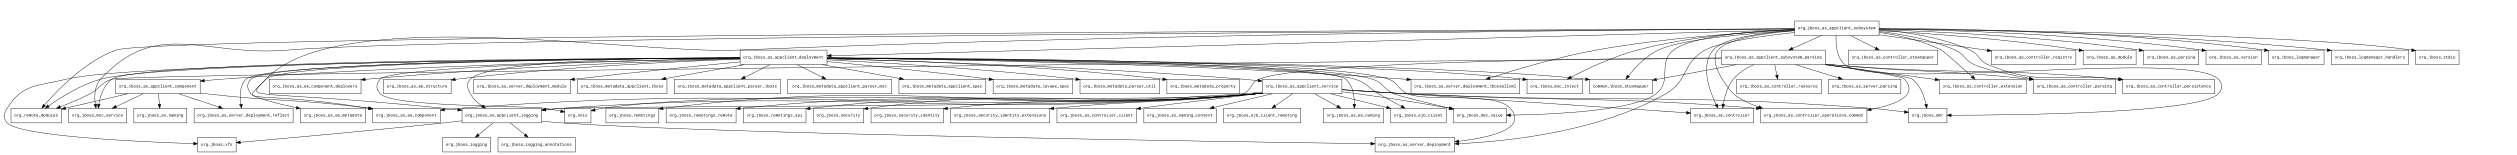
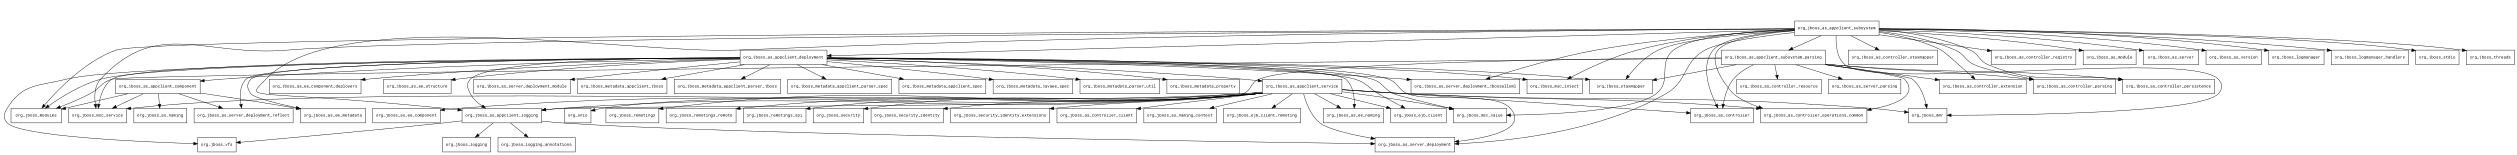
node "org_jboss_as_parsing": label "org_jboss_as_parsing" -> "org_jboss_as_server"
node "org_jboss_threads": added
edge "org_jboss_as_appclient_deployment" -> "org_jboss_as_ee_component": removed
edge "org_jboss_as_appclient_deployment" -> "org_xnio": removed
node "org_jboss_metadata_appclient_parser_msc": label "org_jboss_metadata_appclient_parser_msc" -> "org_jboss_metadata_appclient_parser_spec"
node "common_jboss_staxmapper": label "common_jboss_staxmapper" -> "org_jboss_staxmapper"
edge "org_jboss_as_appclient_service" -> "org_jboss_msc_service": added
edge "org_jboss_as_appclient_component" -> "org_jboss_as_ee_component": now "org_jboss_as_appclient_component" -> "org_jboss_as_ee_metadata"
node "org_remote_modules": label "org_remote_modules" -> "org_jboss_modules"
edge "org_jboss_as_appclient_service" -> "org_jboss_as_server_deployment": added
